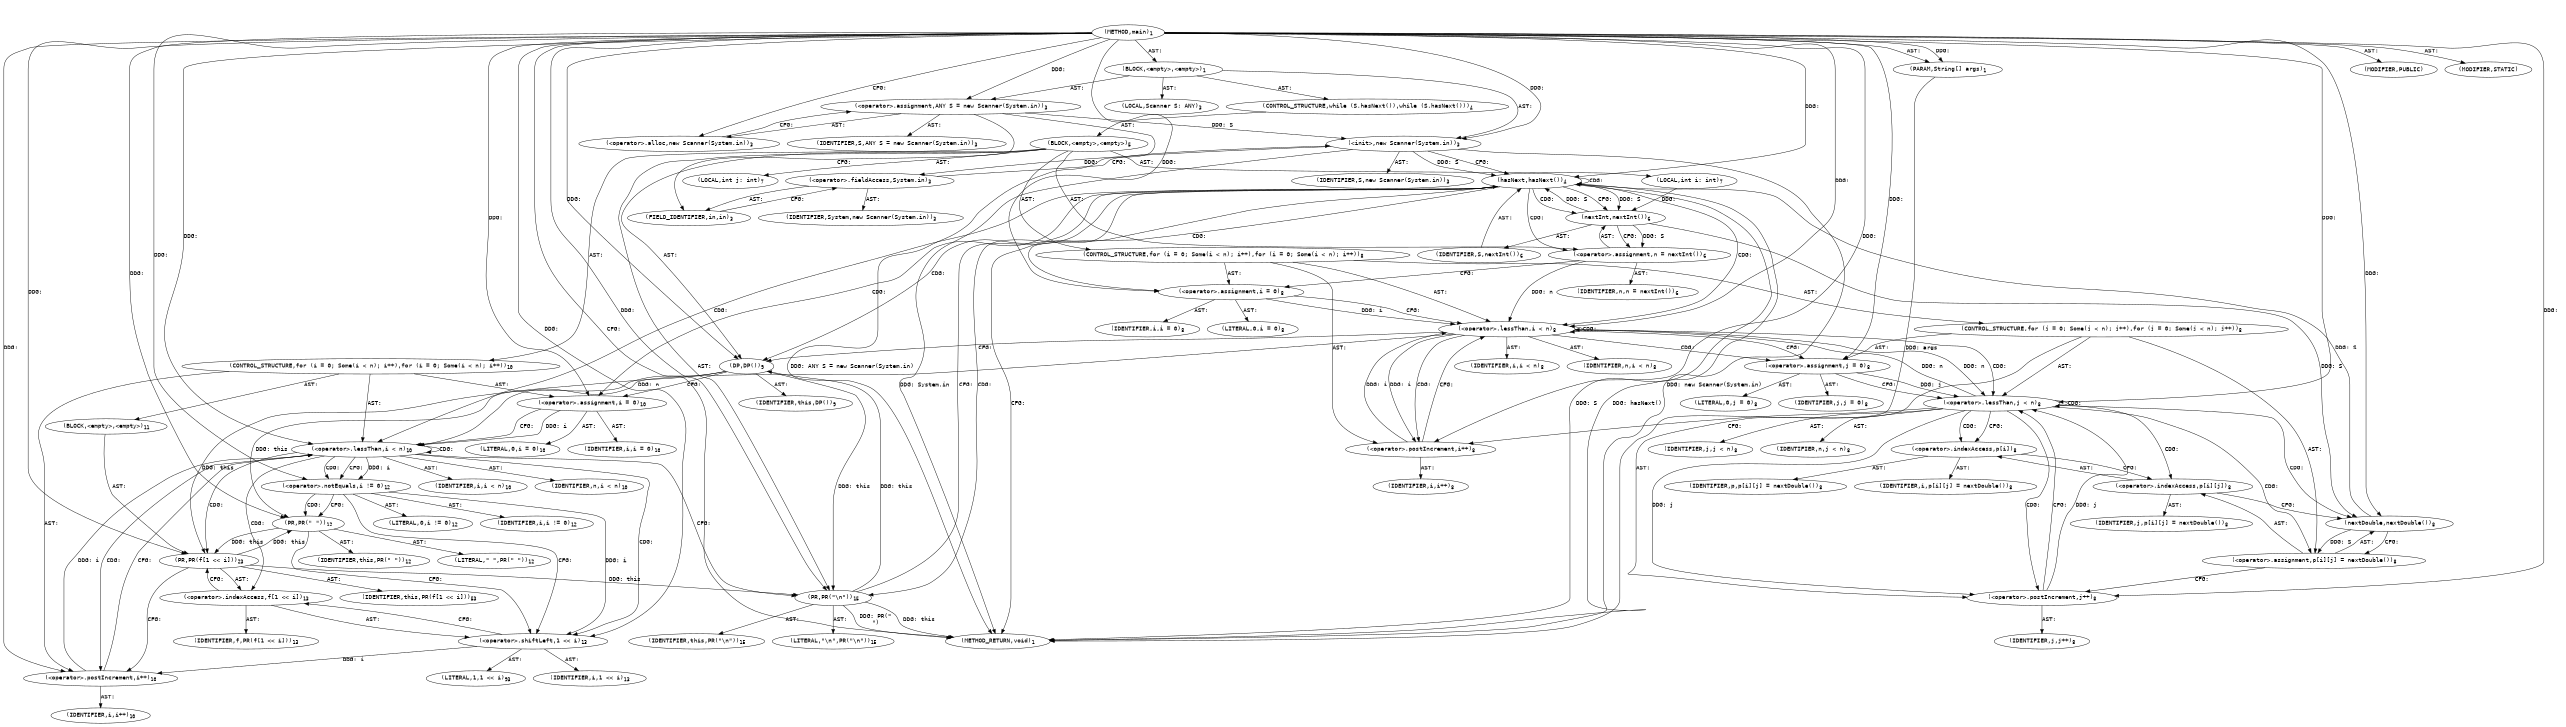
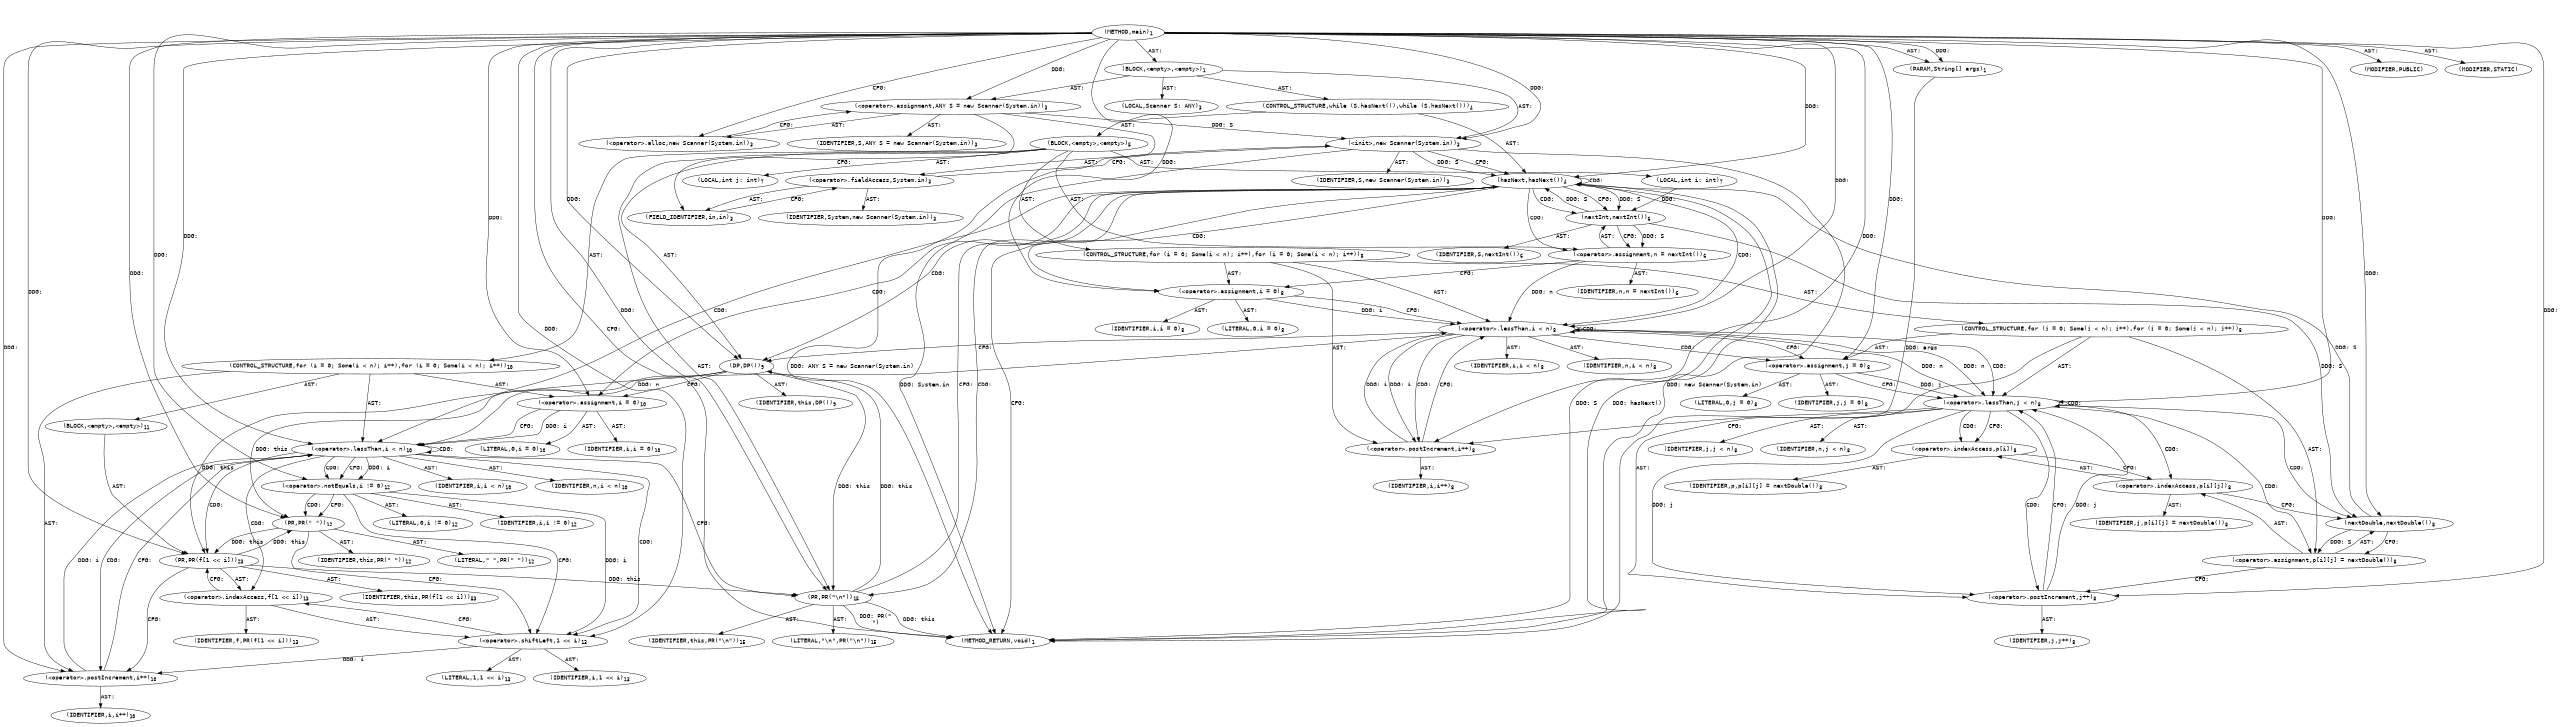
edge "(<init>,new Scanner(System.in))" -> "(<operator>.fieldAccess,System.in)": label "DDG: " -> "AST: "
edge "(IDENTIFIER,S,nextInt())" -> "(hasNext,hasNext())": now "(CONTROL_STRUCTURE,while (S.hasNext()),while (S.hasNext()))" -> "(hasNext,hasNext())"
node "(IDENTIFIER,i,p[i][j] = nextDouble())": removed
node "(LITERAL,1,1 << i)": text "93" -> "13"
